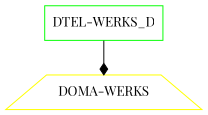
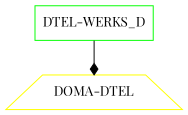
node "DOMA-WERKS": label "DOMA-WERKS" -> "DOMA-DTEL"
